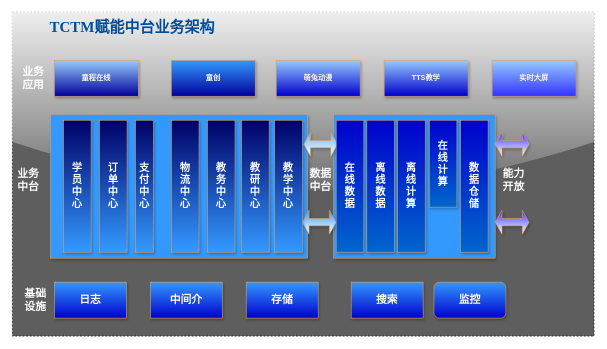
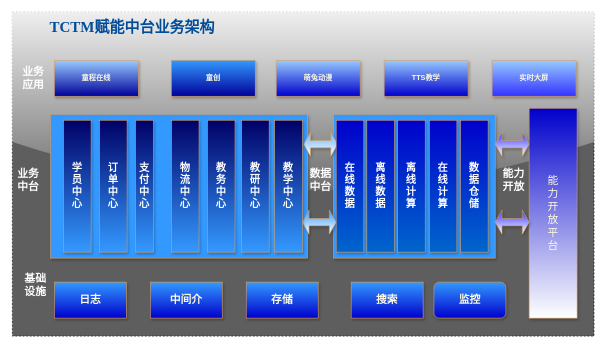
node "在 线 计 算": size 28x87 -> 28x132
node "能 力 开 放 平 台": added
node "基础设施": moved (35, 300) -> (35, 285)
